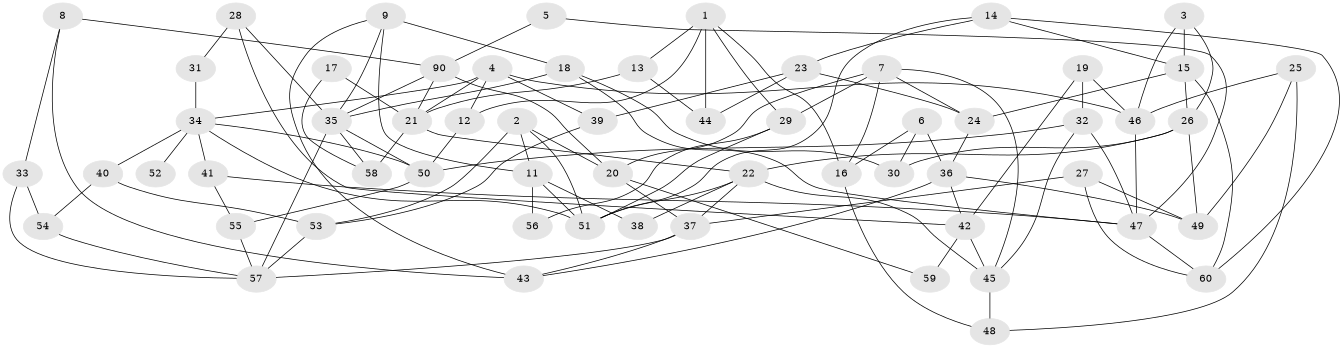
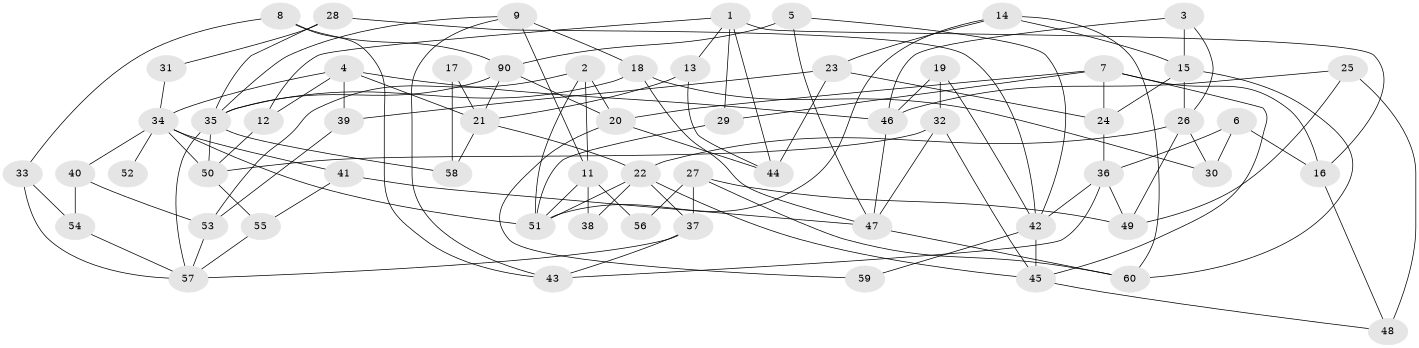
edge "5" -- "42": added
edge "29" -- "56": now "27" -- "56"
edge "20" -- "37": now "20" -- "44"
